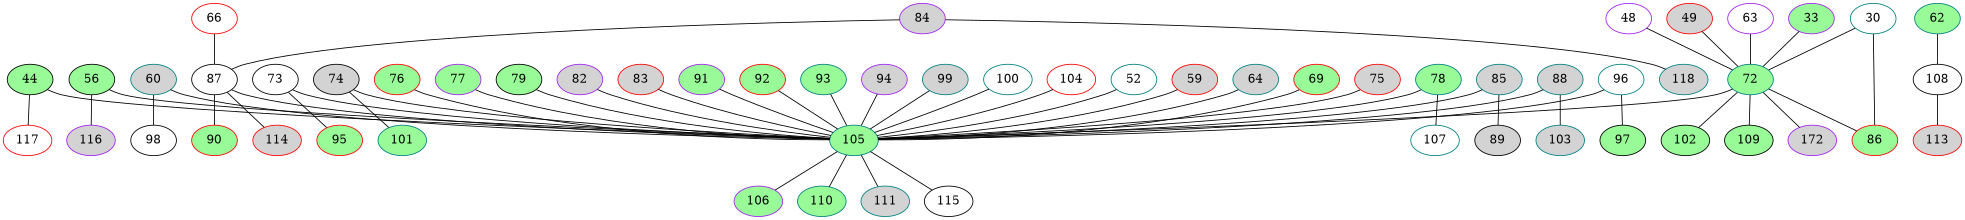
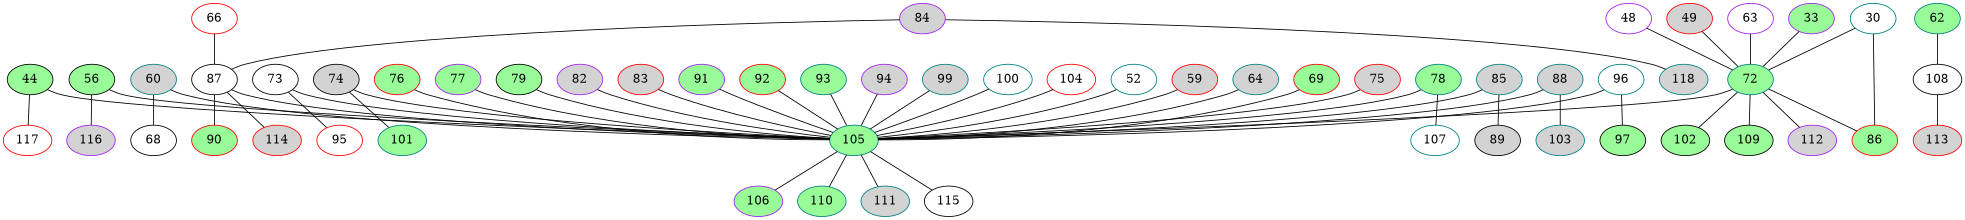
node "98": label "98" -> "68"
node "95": fillcolor palegreen -> white
node "172": label "172" -> "112"
